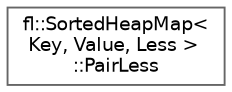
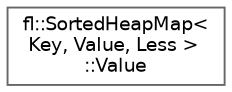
node "fl::SortedHeapMap< Key, Value, Less > ::PairLess": label "fl::SortedHeapMap< Key, Value, Less > ::PairLess" -> "fl::SortedHeapMap< Key, Value, Less > ::Value"
